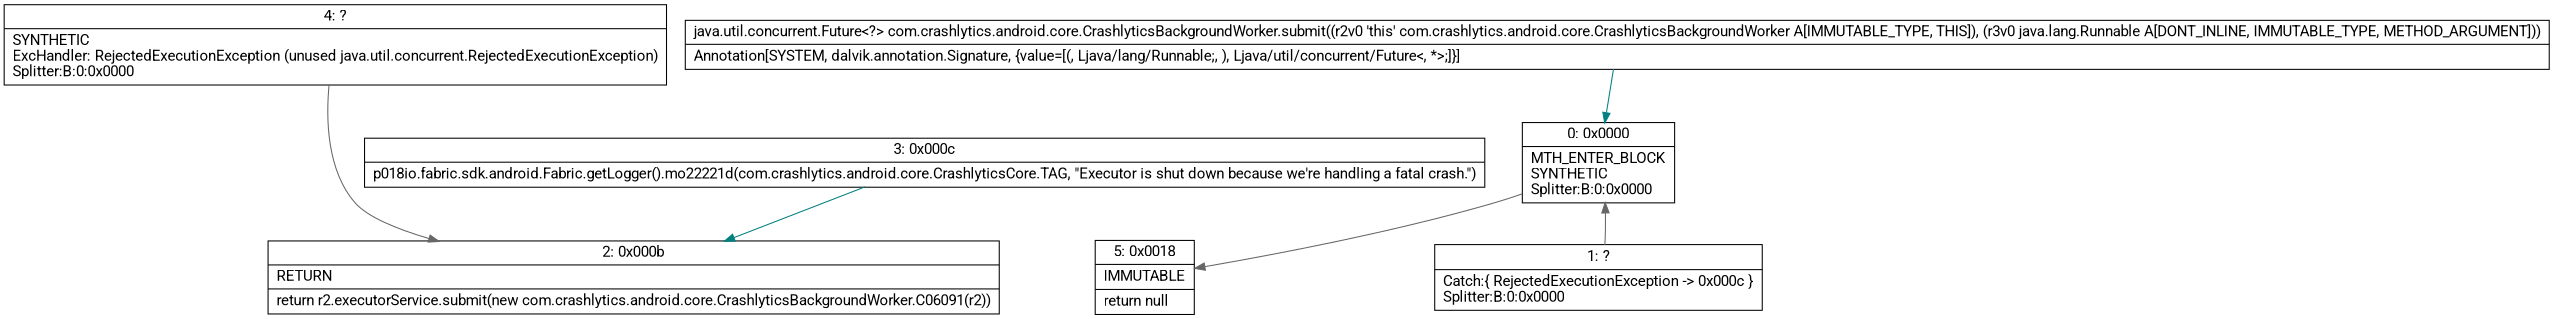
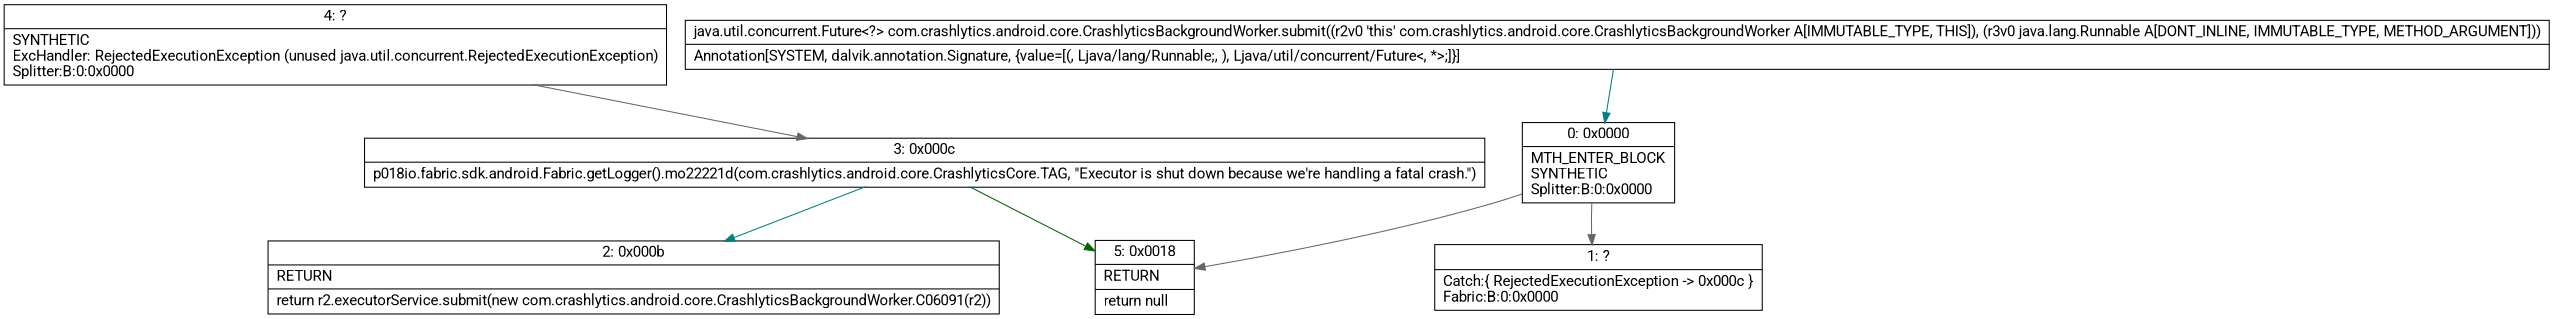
edge "4: ?" -> "2: 0x000b": now "4: ?" -> "3: 0x000c"
edge "3: 0x000c" -> "5: 0x0018": added
edge "1: ?" -> "0: 0x0000": reversed
node "5: 0x0018": text "IMMUTABLE" -> "RETURN"
node "1: ?": text "Splitter:B:0:0x0000" -> "Fabric:B:0:0x0000"
